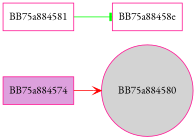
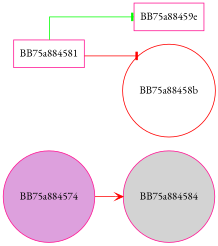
node "BB75a88458e": label "BB75a88458e" -> "BB75a88459e"
node "BB75a884574": shape box -> circle
node "BB75a884580": label "BB75a884580" -> "BB75a884584"
node "BB75a88458b": added
